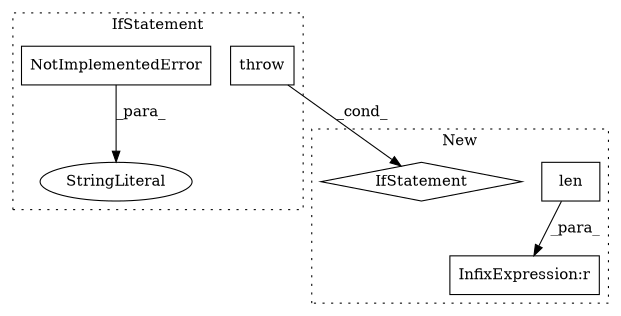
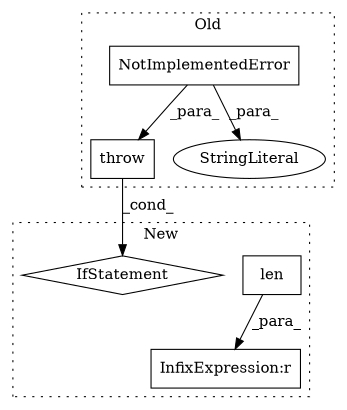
cluster "IfStatement": label "IfStatement" -> "Old"
edge "NotImplementedError" -> "throw": added, label "_para_"
